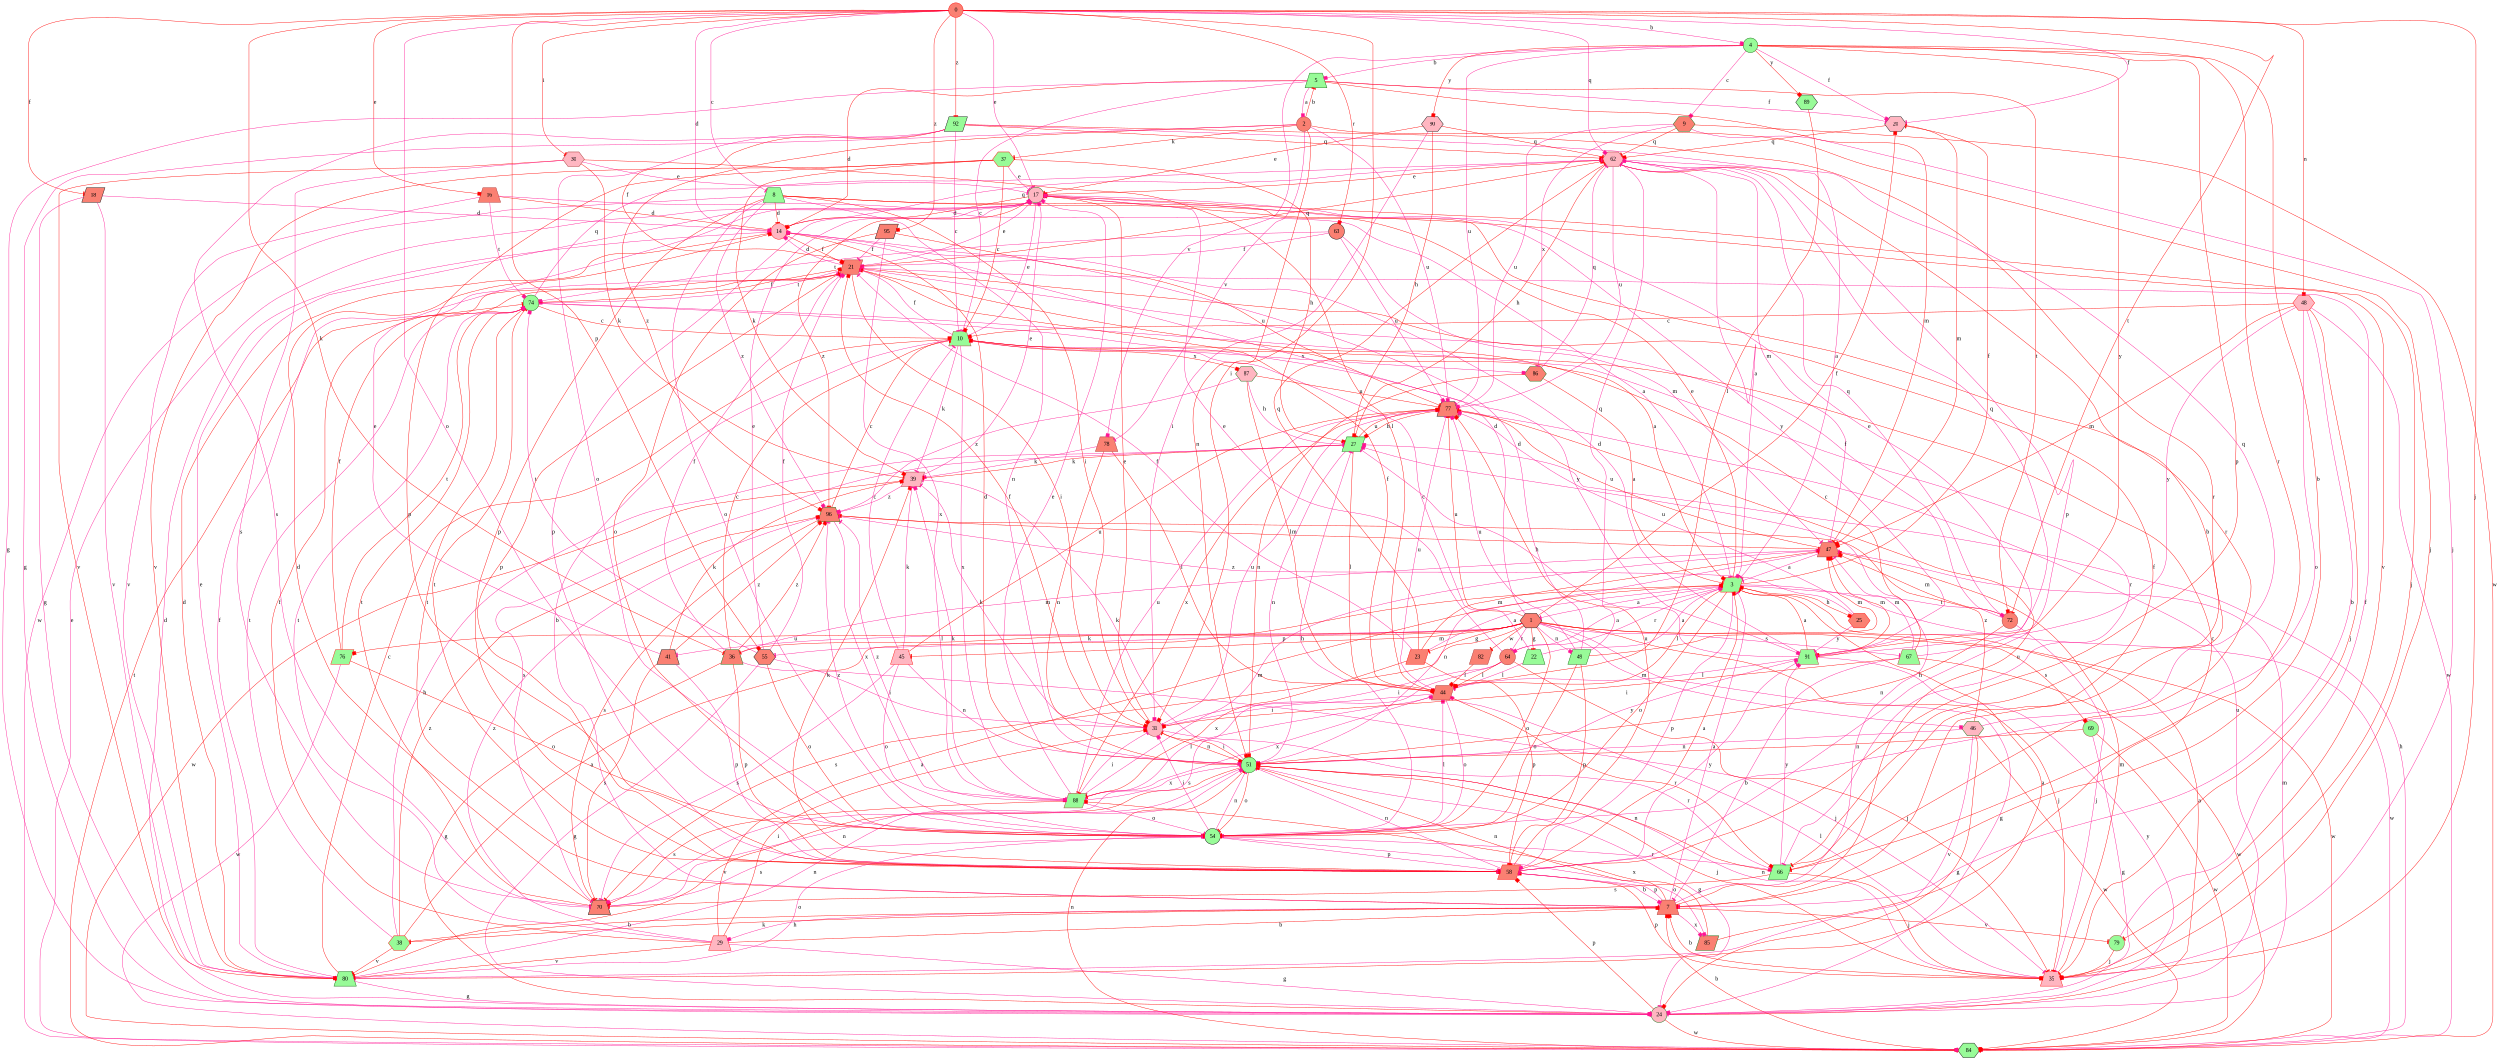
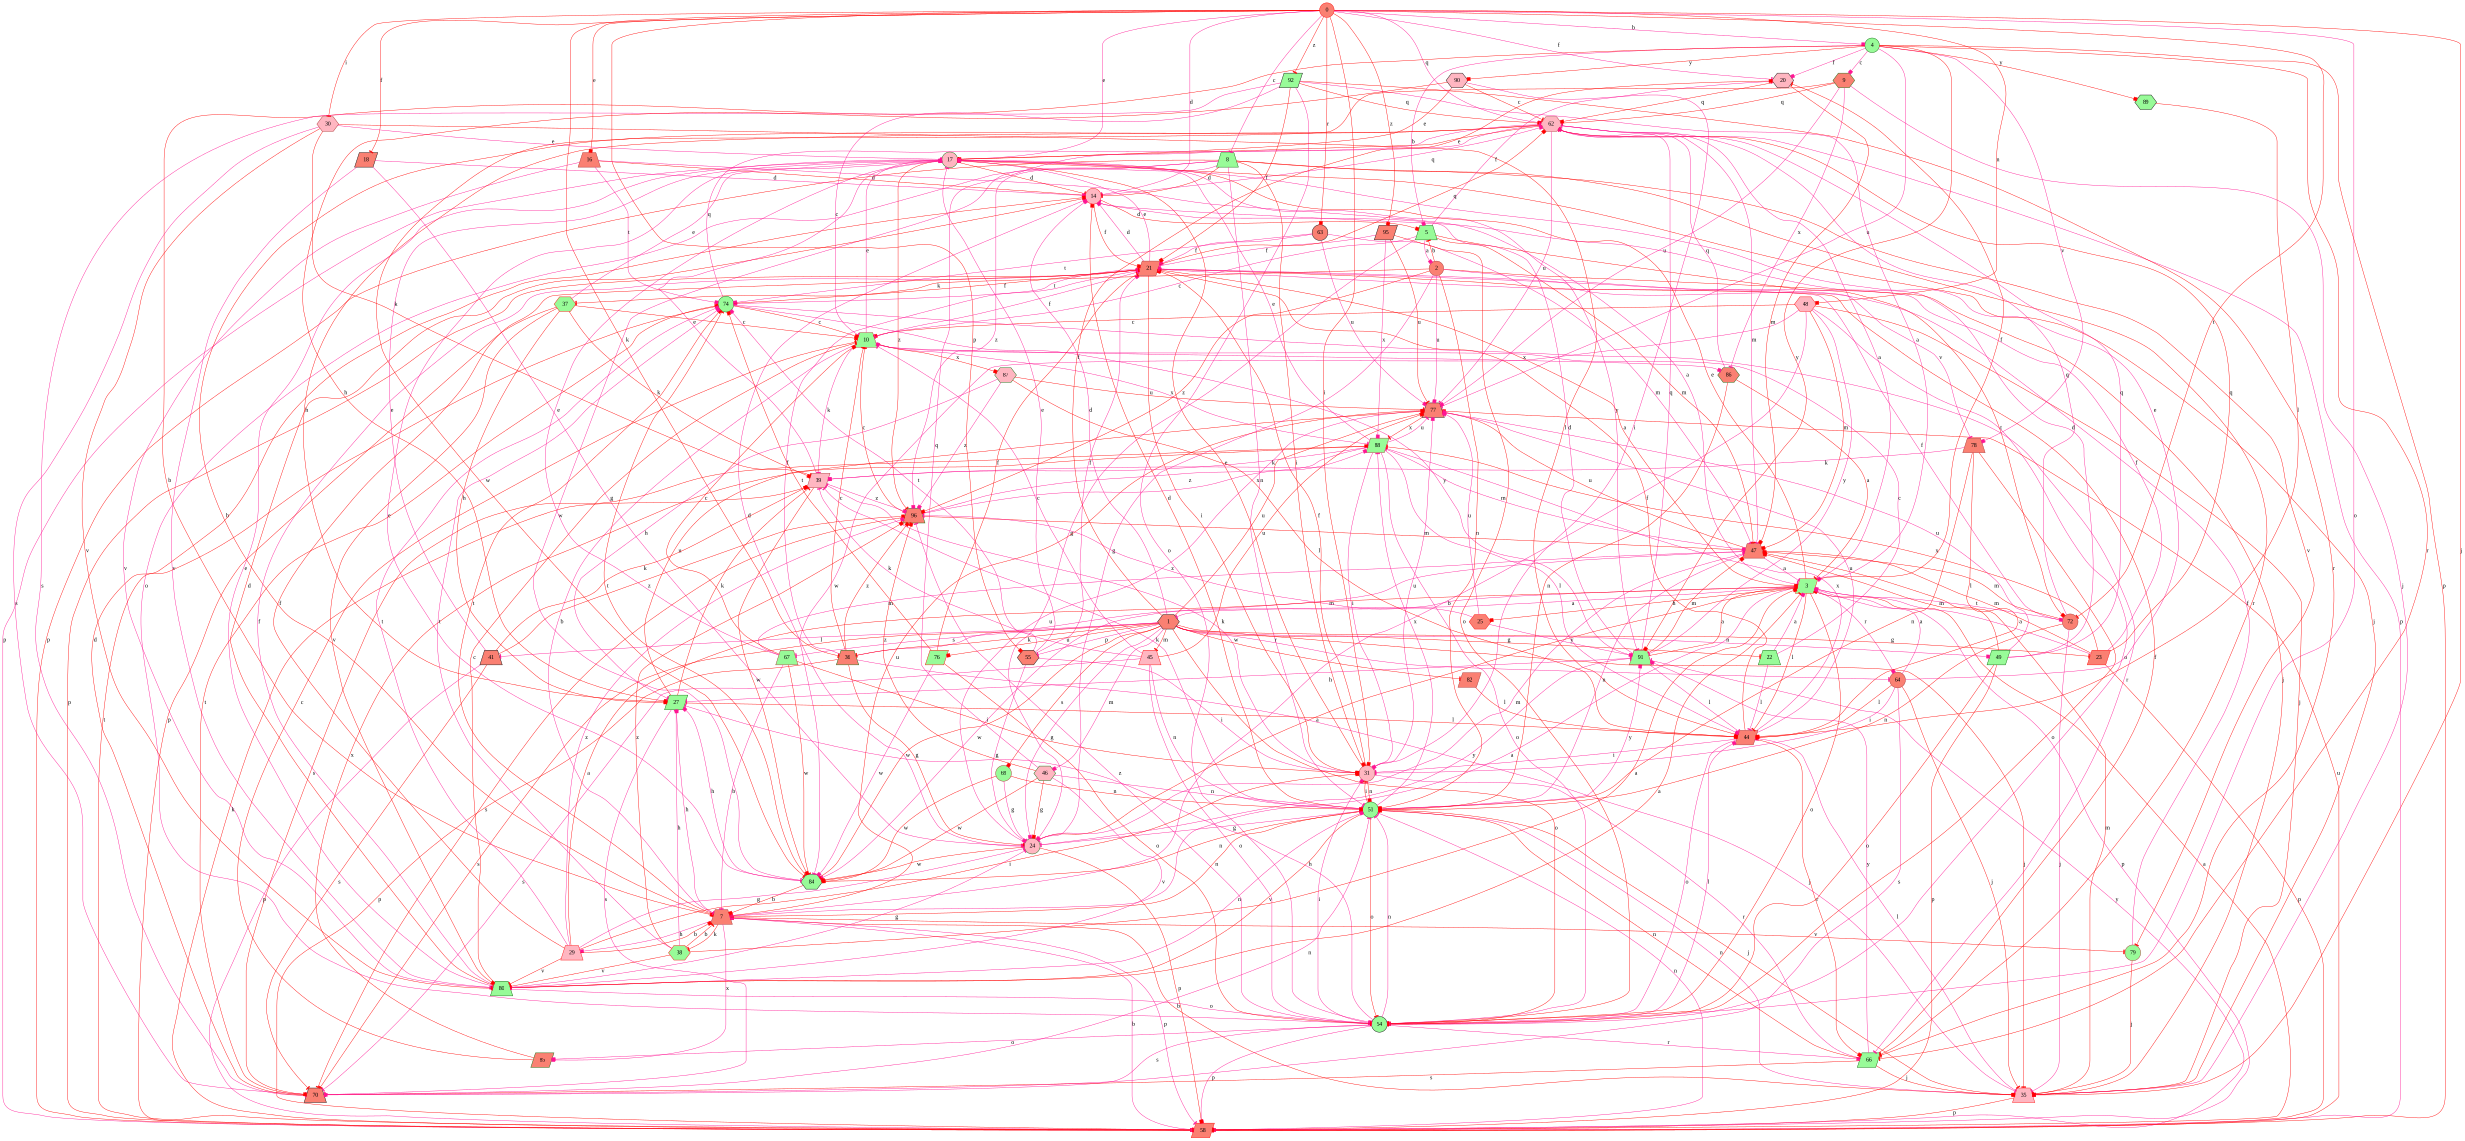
edge "5" -> "14": reversed
edge "90" -> "62": label "q" -> "c"
edge "77" -> "27": removed, label "h"
edge "27" -> "51": removed, label "n"
edge "55" -> "54": now "78" -> "54"
